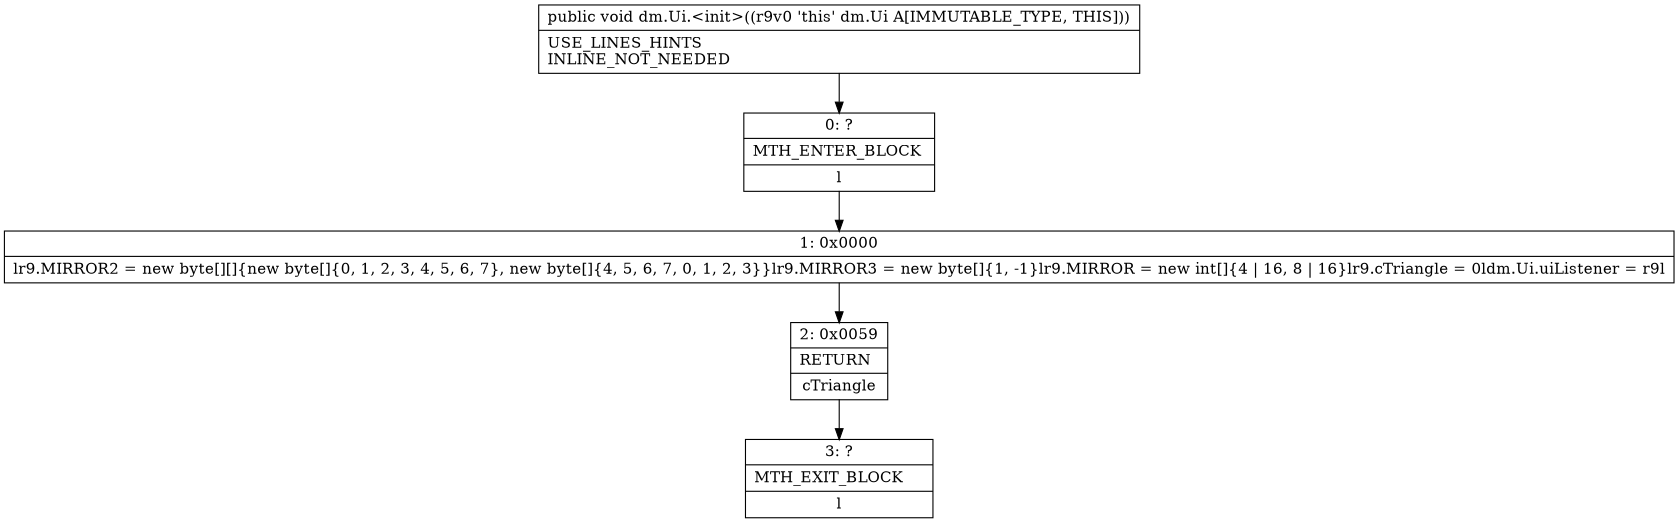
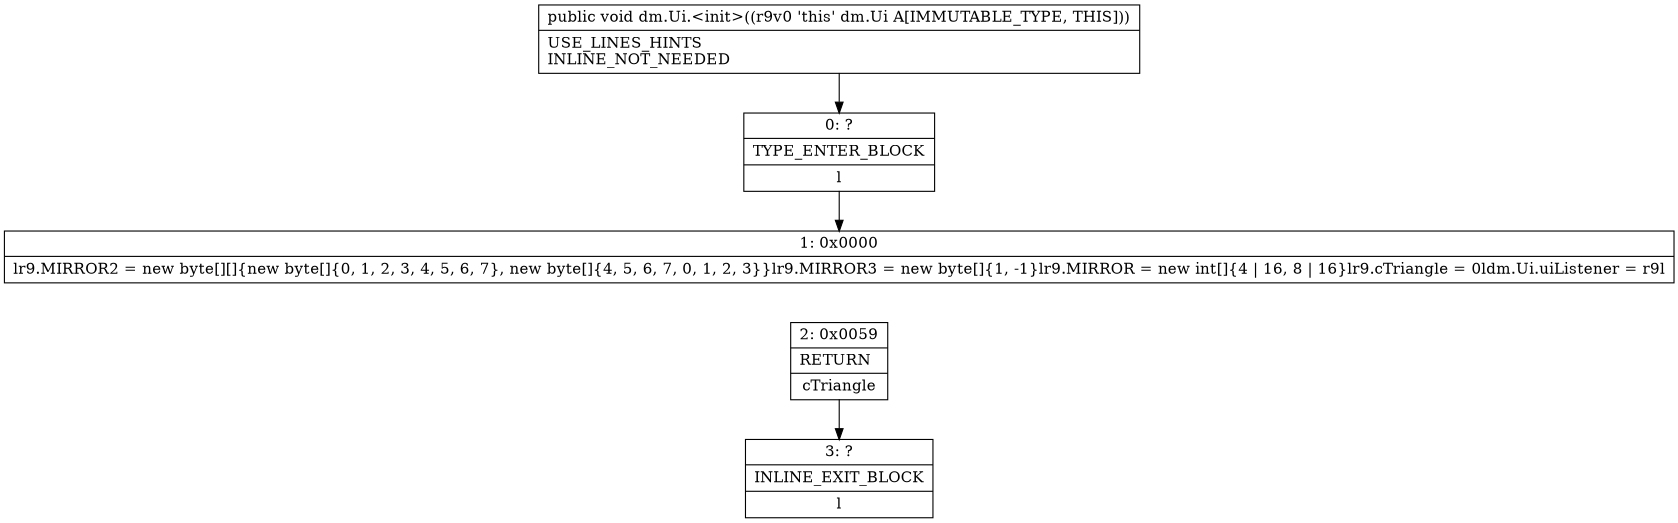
node "0: ?": text "MTH_ENTER_BLOCK" -> "TYPE_ENTER_BLOCK"
edge "1: 0x0000" -> "2: 0x0059": removed
node "3: ?": text "MTH_EXIT_BLOCK" -> "INLINE_EXIT_BLOCK"
